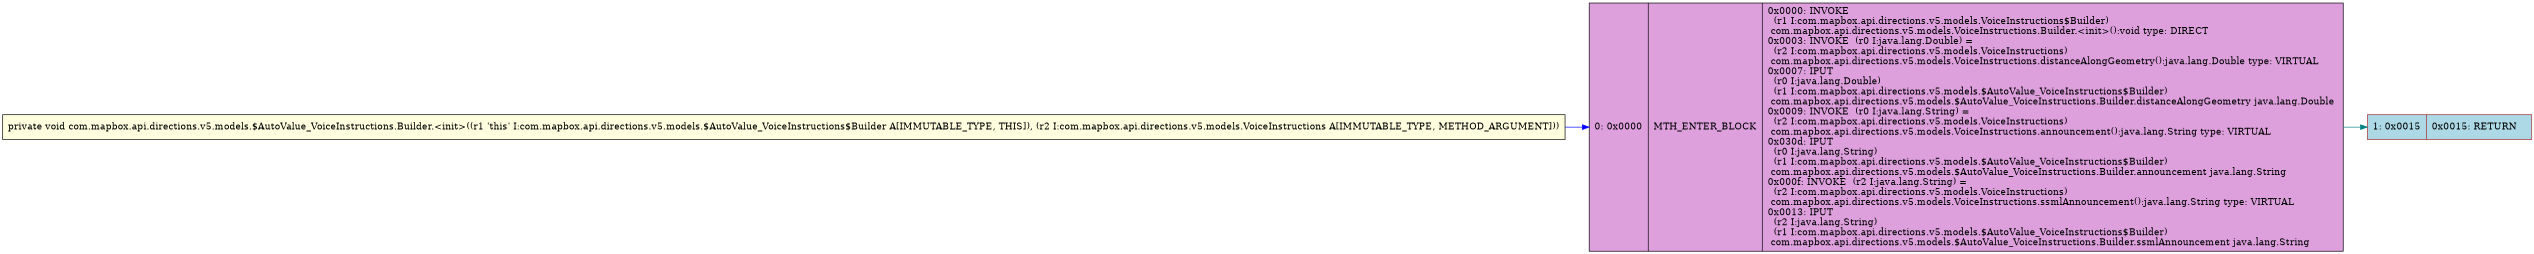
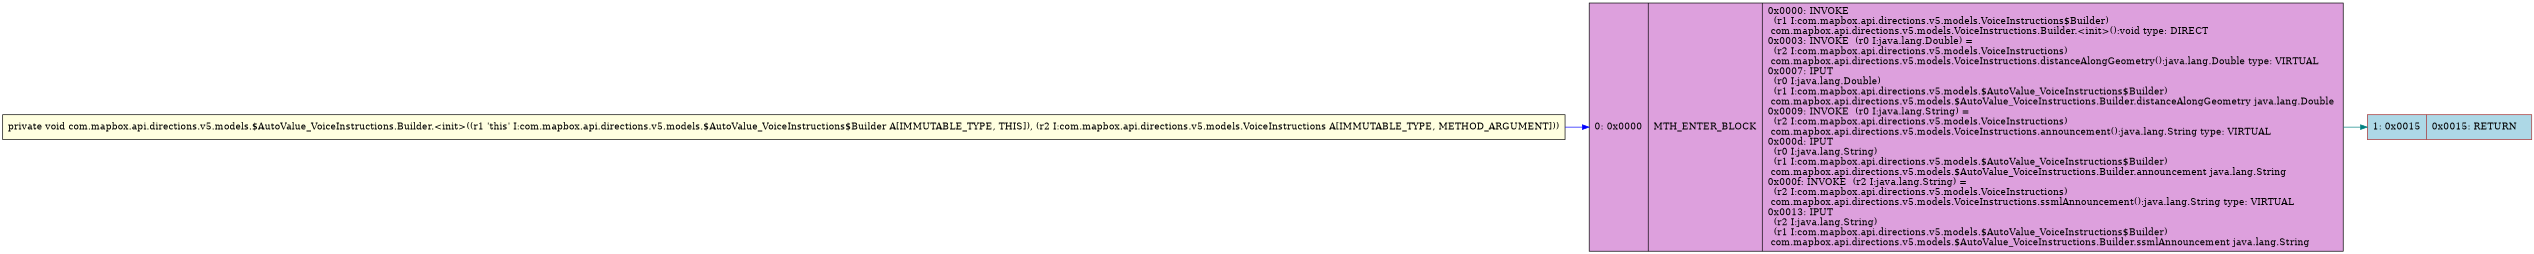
node "0: 0x0000": text "0x030d: IPUT" -> "0x000d: IPUT"
